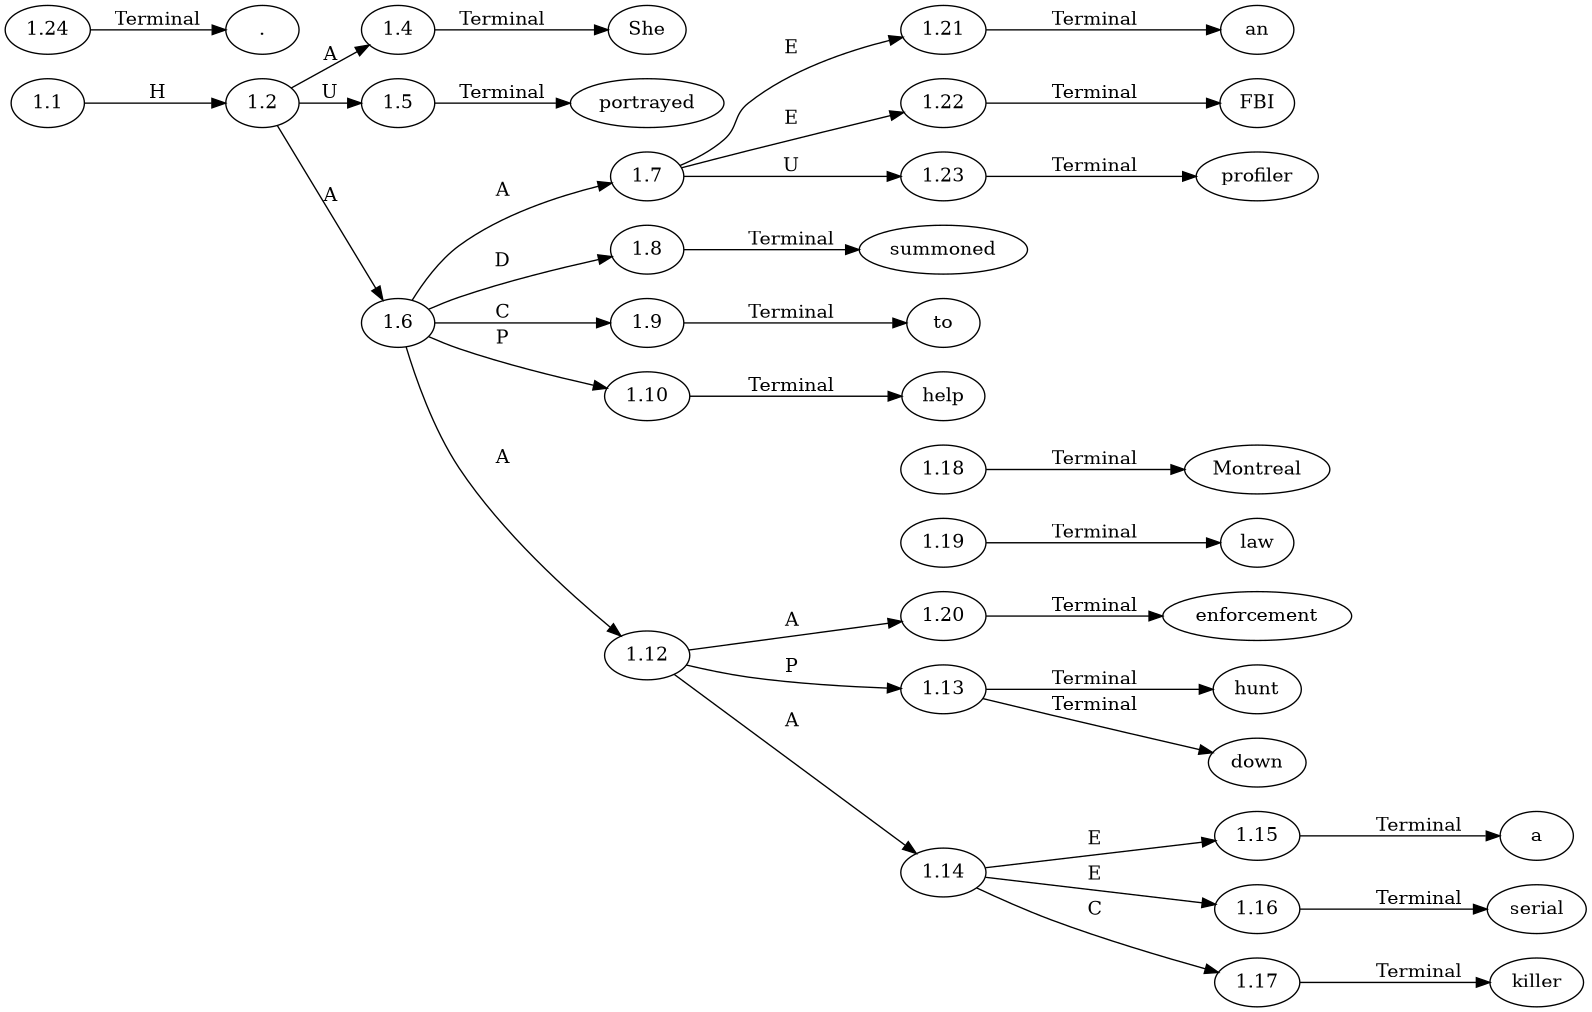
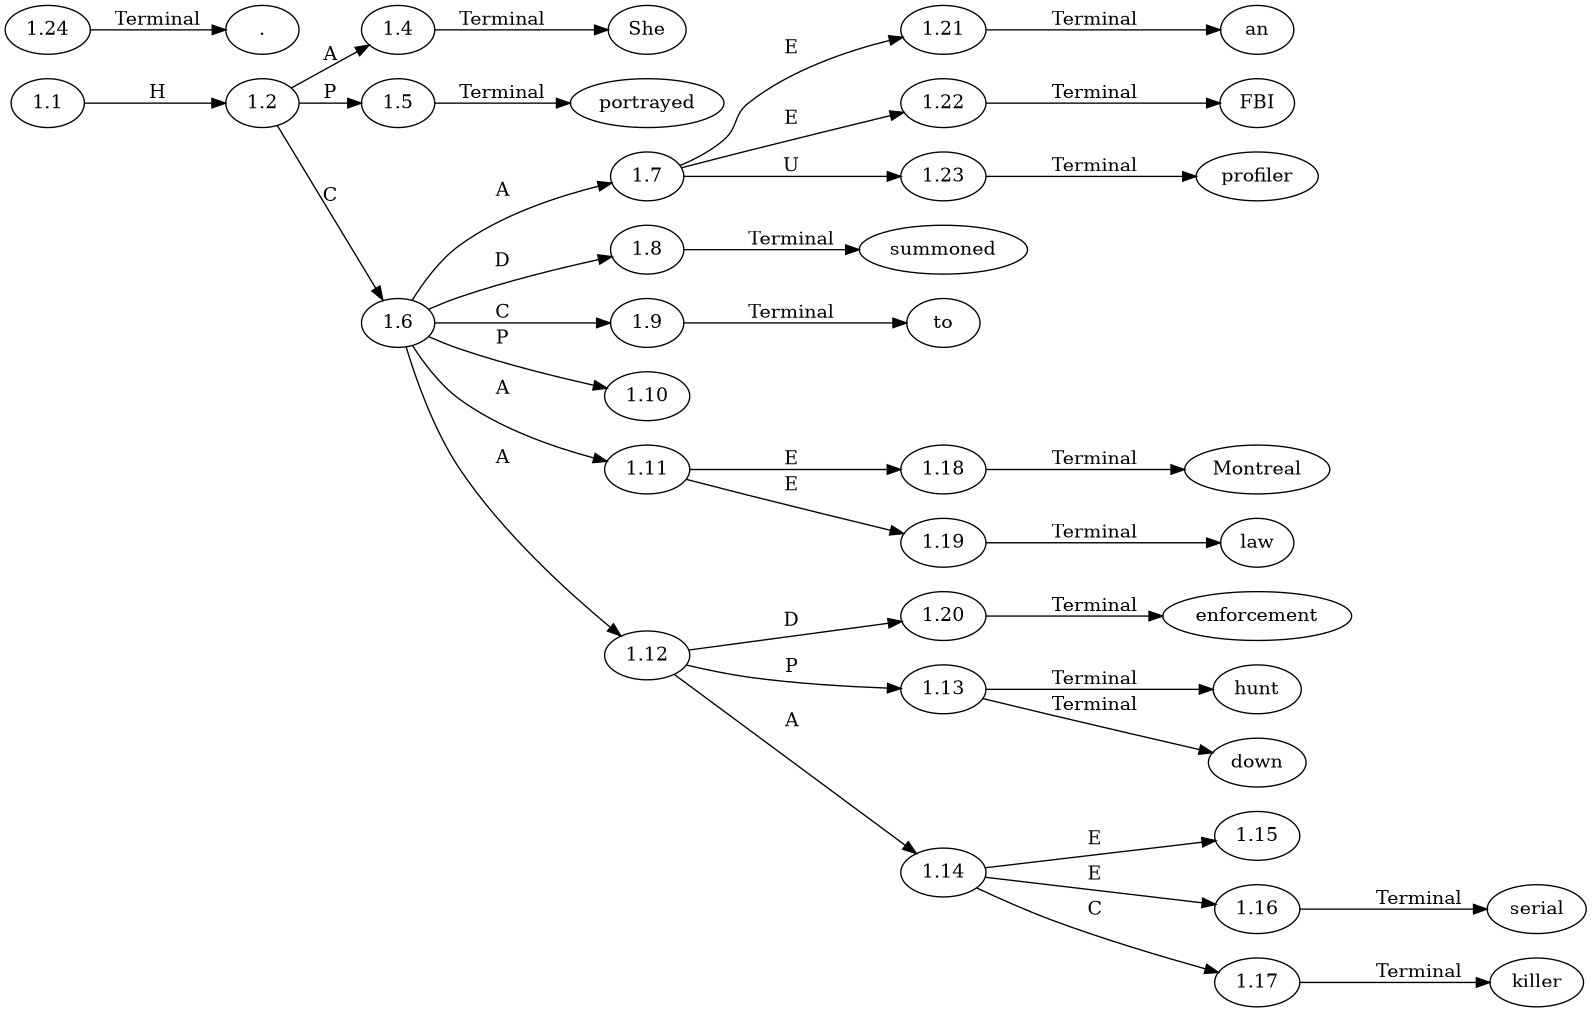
edge "1.2" -> "1.5": label "U" -> "P"
edge "1.2" -> "1.6": label "A" -> "C"
node "help": removed
node "1.11": added
edge "1.12" -> "1.20": label "A" -> "D"
node "a": removed
